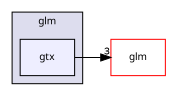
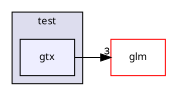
cluster "glm": label "glm" -> "test"
